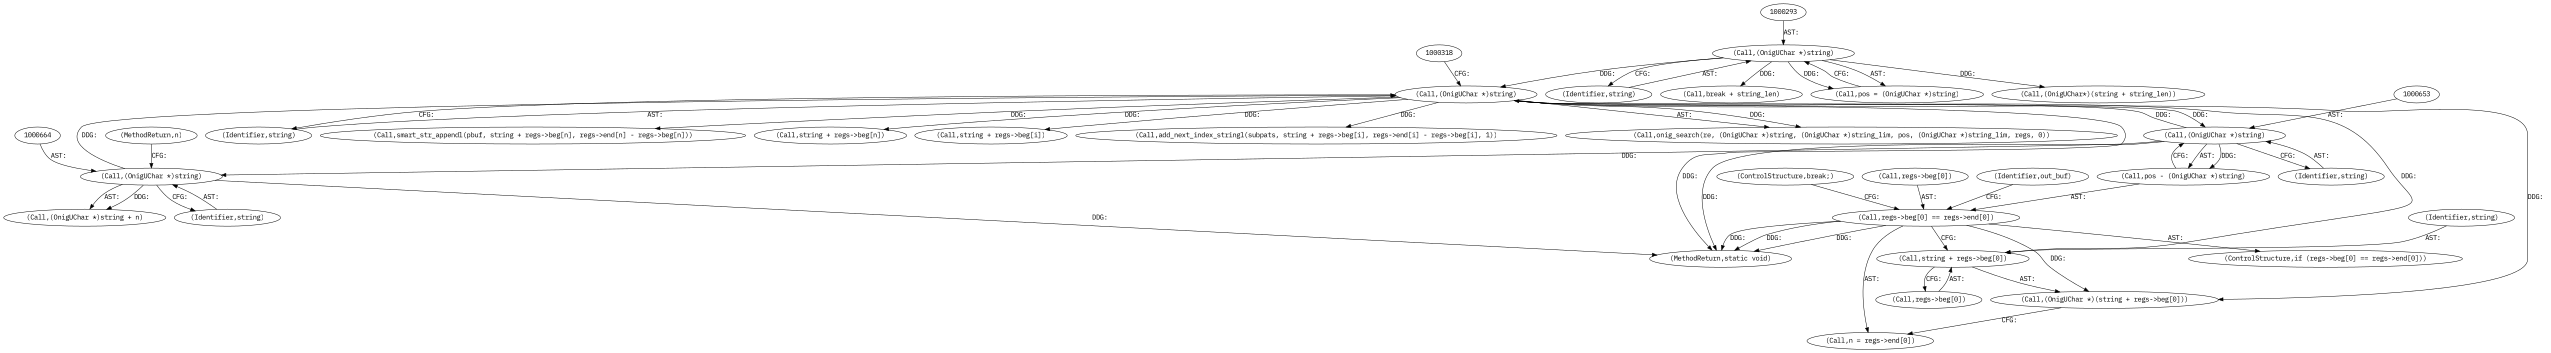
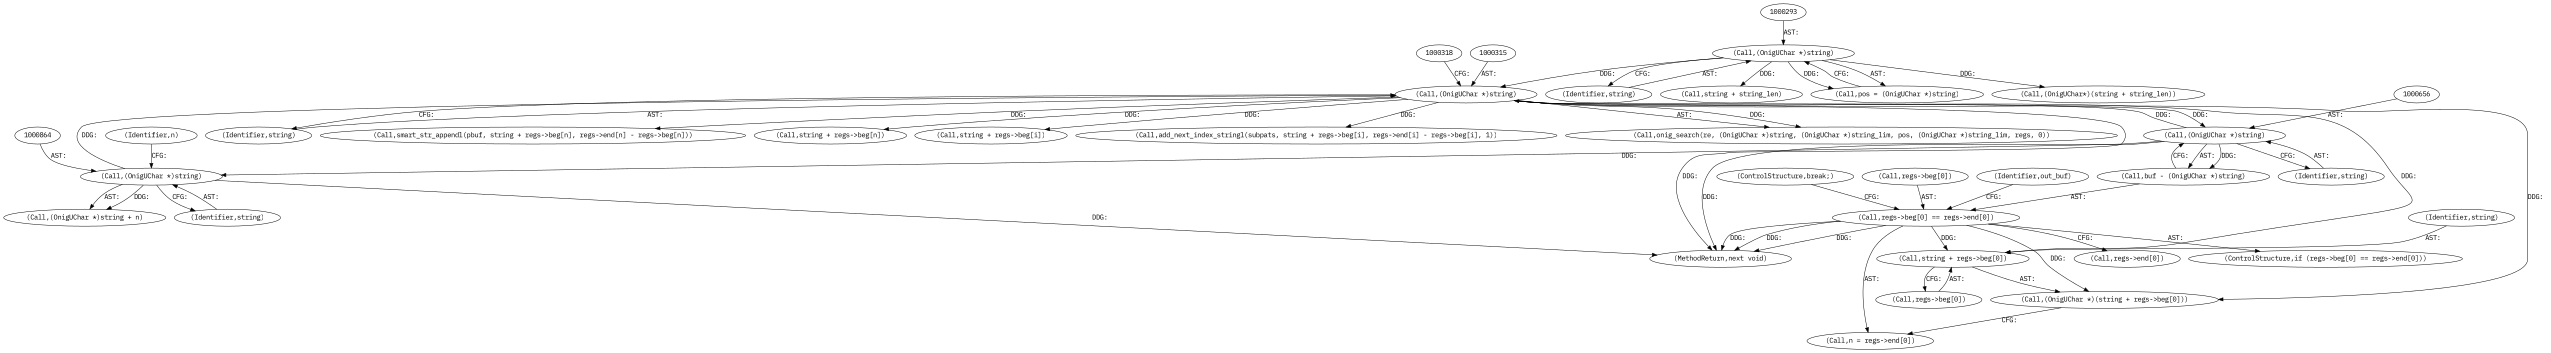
node "1000315": added
node "(Call,break + string_len)": label "(Call,break + string_len)" -> "(Call,string + string_len)"
node "1000653": label "1000653" -> "1000656"
node "1000664": label "1000664" -> "1000864"
node "(MethodReturn,n)": label "(MethodReturn,n)" -> "(Identifier,n)"
node "(Call,pos - (OnigUChar *)string)": label "(Call,pos - (OnigUChar *)string)" -> "(Call,buf - (OnigUChar *)string)"
edge "(Call,regs->beg[0] == regs->end[0])" -> "(Call,string + regs->beg[0])": label "CFG: " -> "DDG: "
node "(MethodReturn,static void)": label "(MethodReturn,static void)" -> "(MethodReturn,next void)"
node "(Call,regs->end[0])": added
